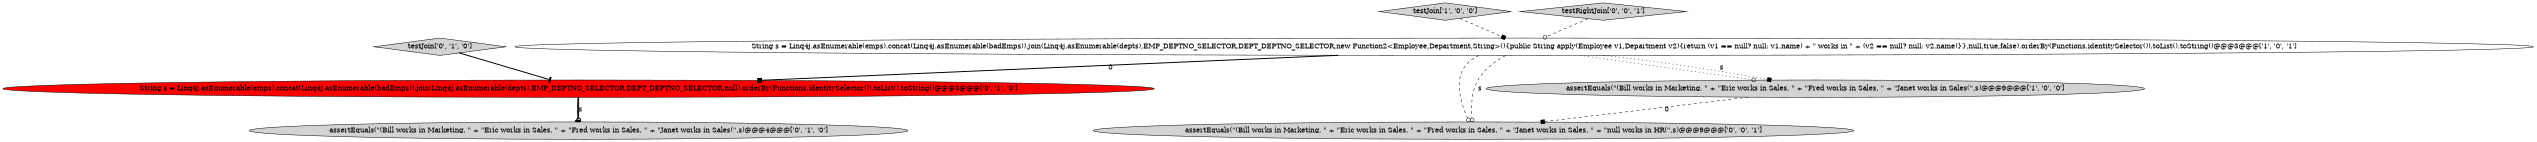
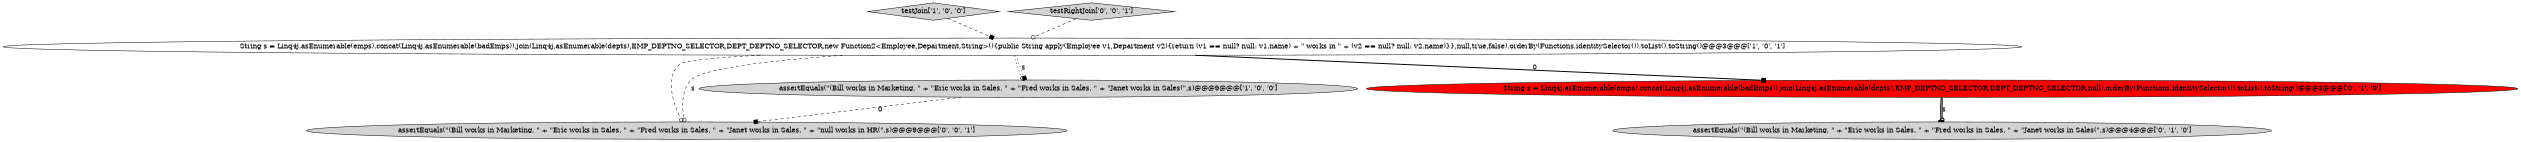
node "testJoin['0', '1', '0']": removed
